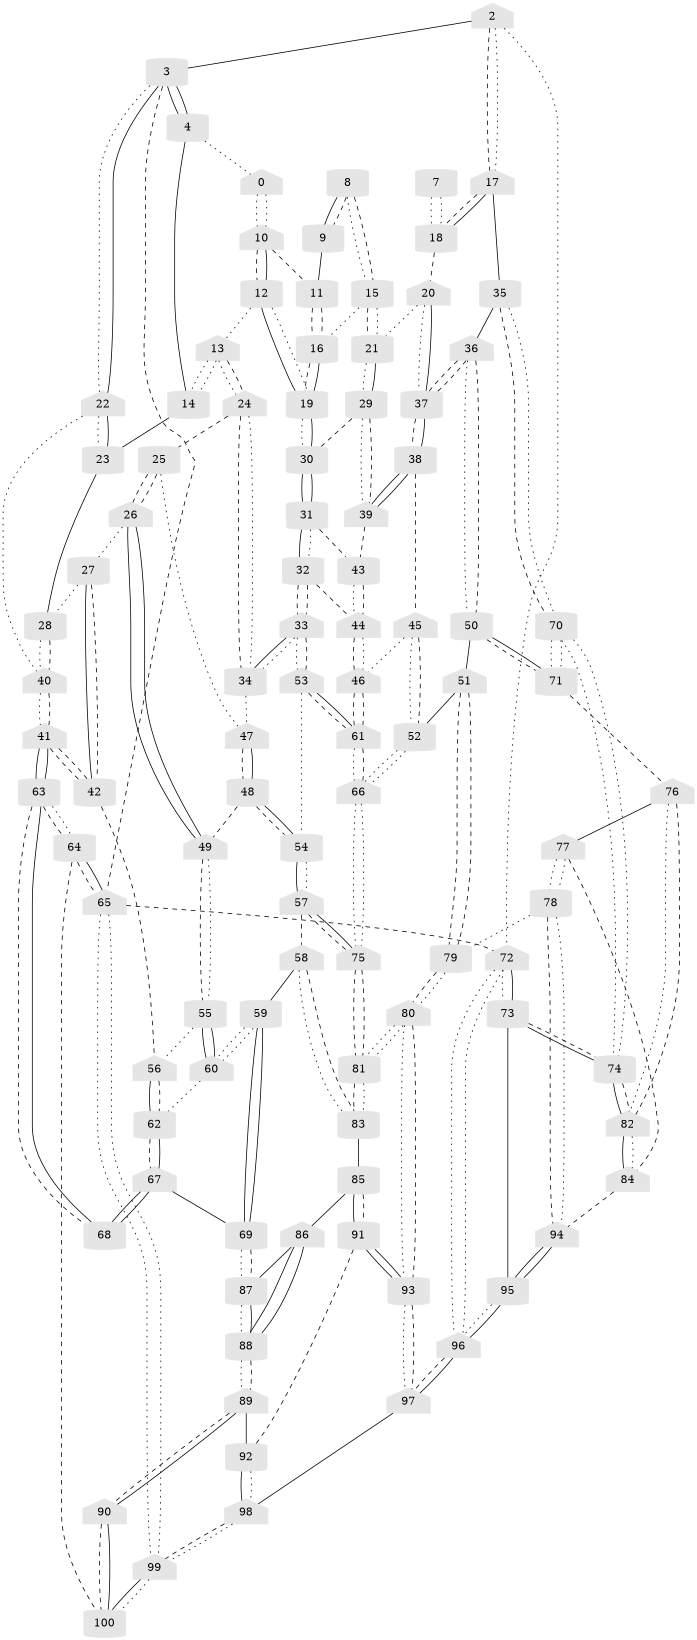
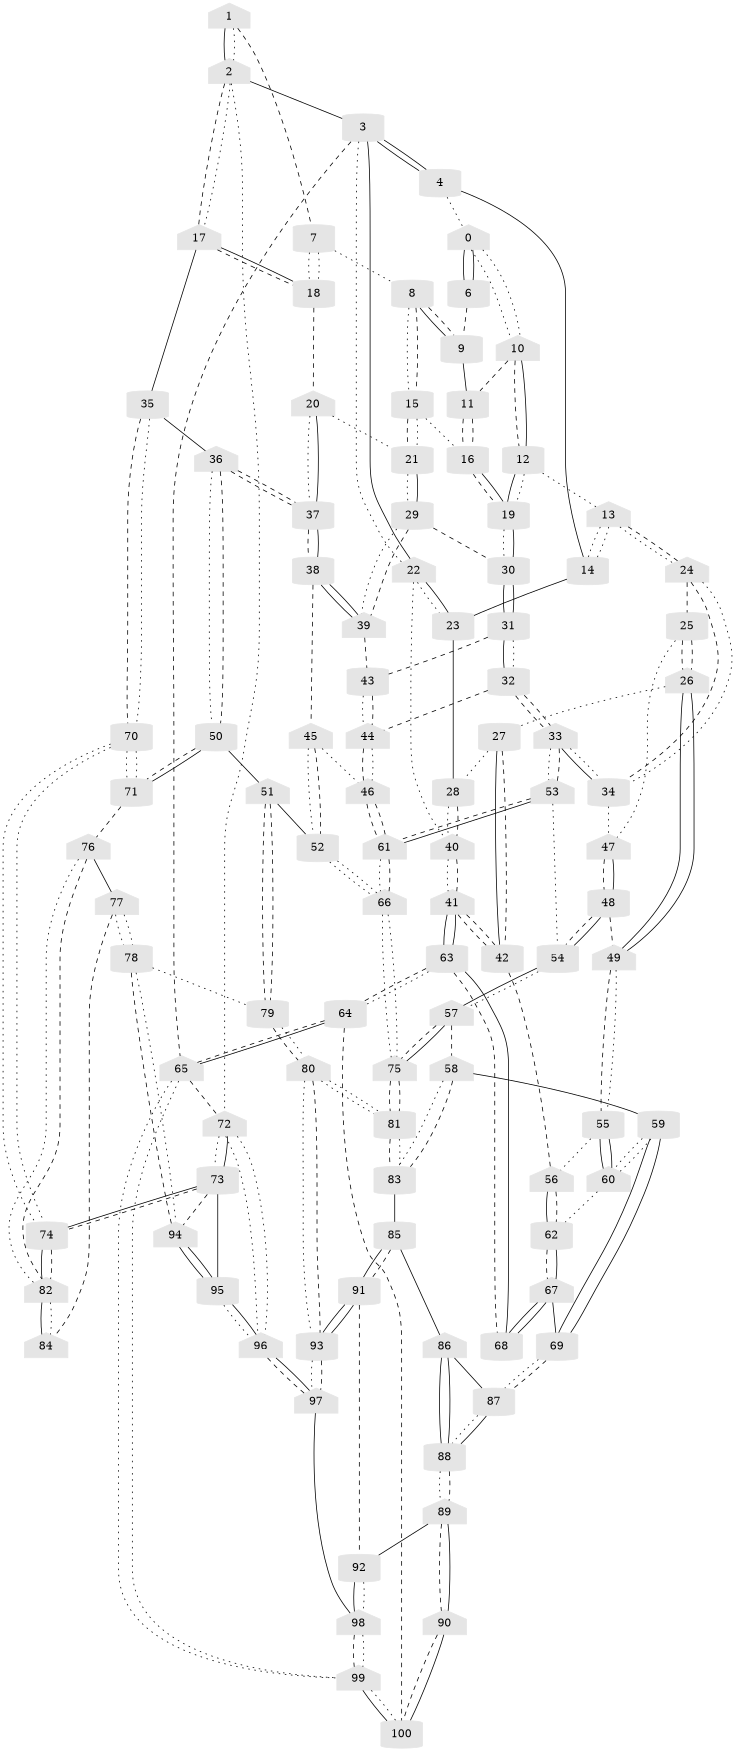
node "1": added
edge "7" -- "8": added
node "6": added
edge "84" -- "94": now "73" -- "94"
